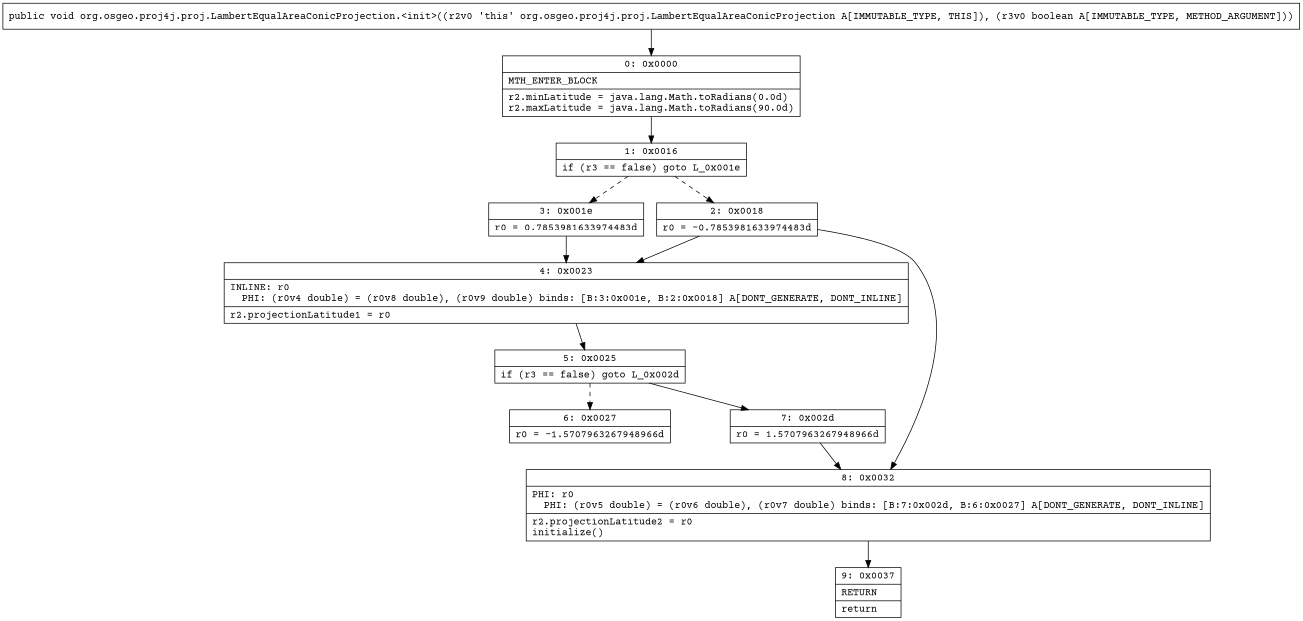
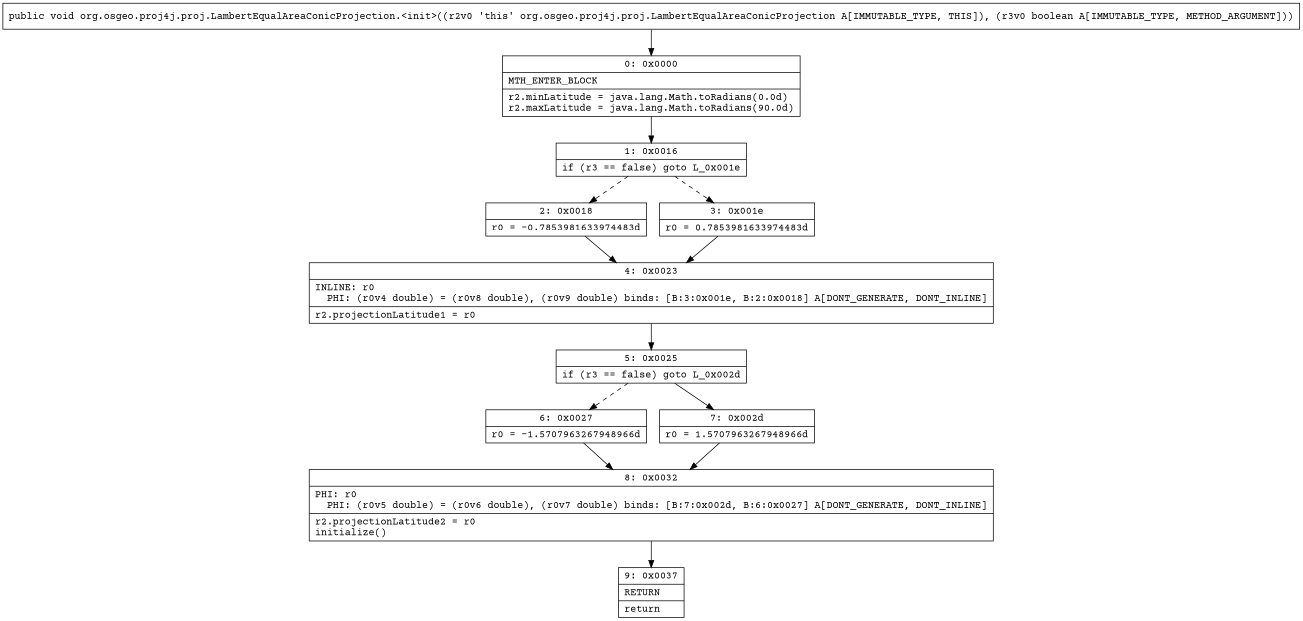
edge "2: 0x0018" -> "8: 0x0032": now "6: 0x0027" -> "8: 0x0032"
